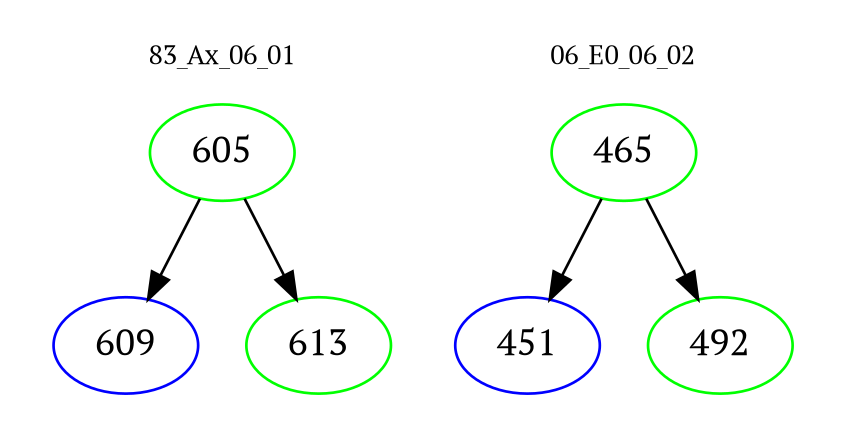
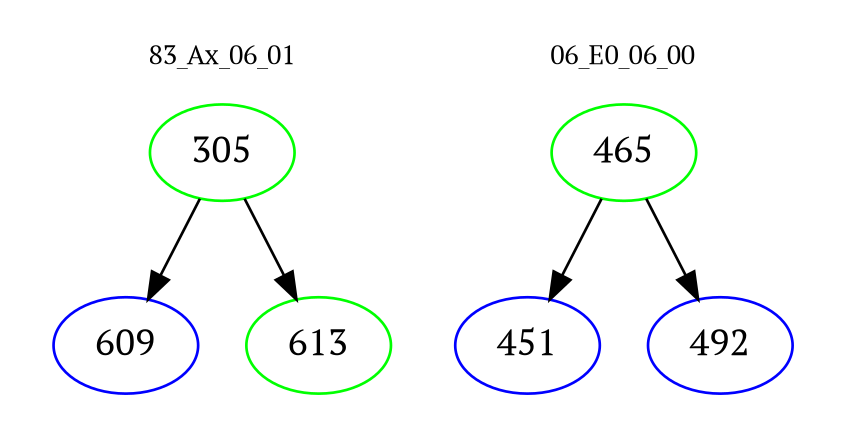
cluster "06_E0_06_02": label "06_E0_06_02" -> "06_E0_06_00"
node "605": label "605" -> "305"
node "492": color green -> blue
